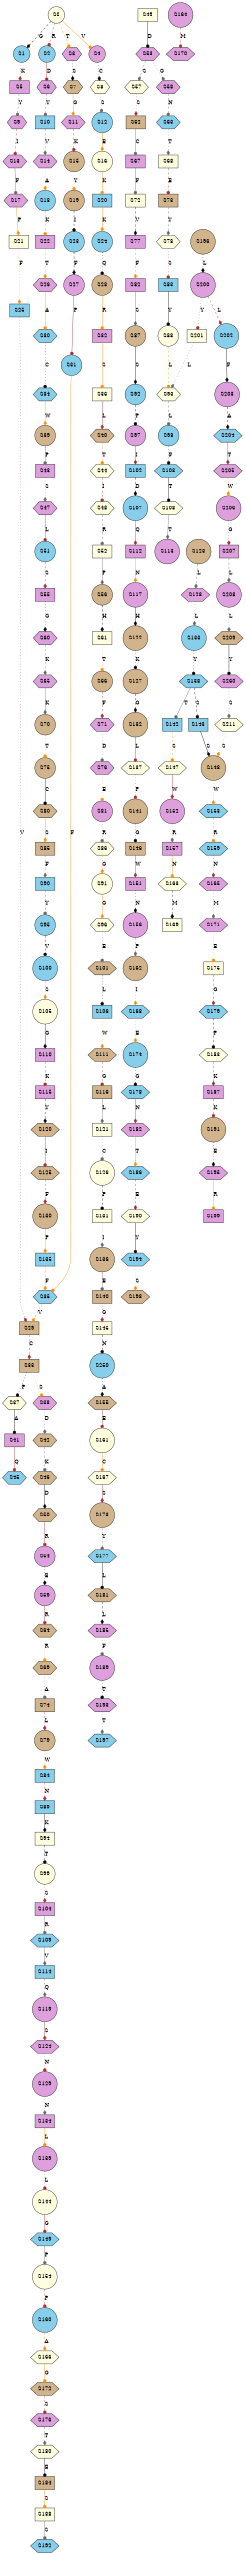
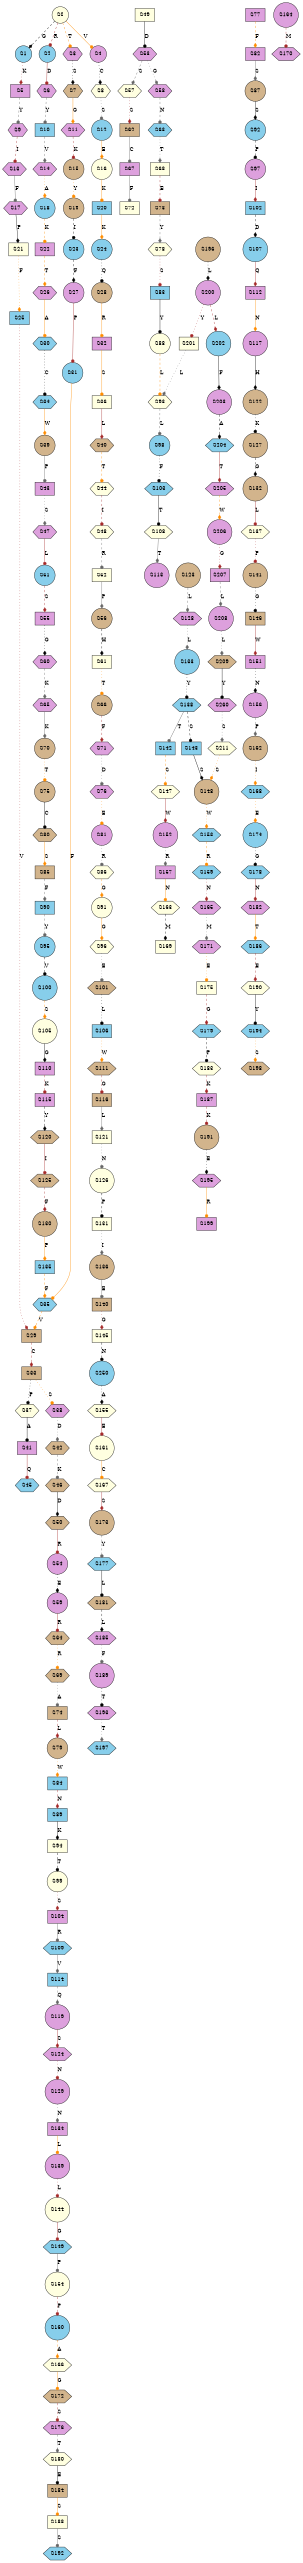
edge "S17" -> "S21": color darkorange -> black
edge "S72" -> "S77": removed, label "V"
edge "S121" -> "S126": label "C" -> "N"
node "S155": fillcolor tan -> lightyellow
